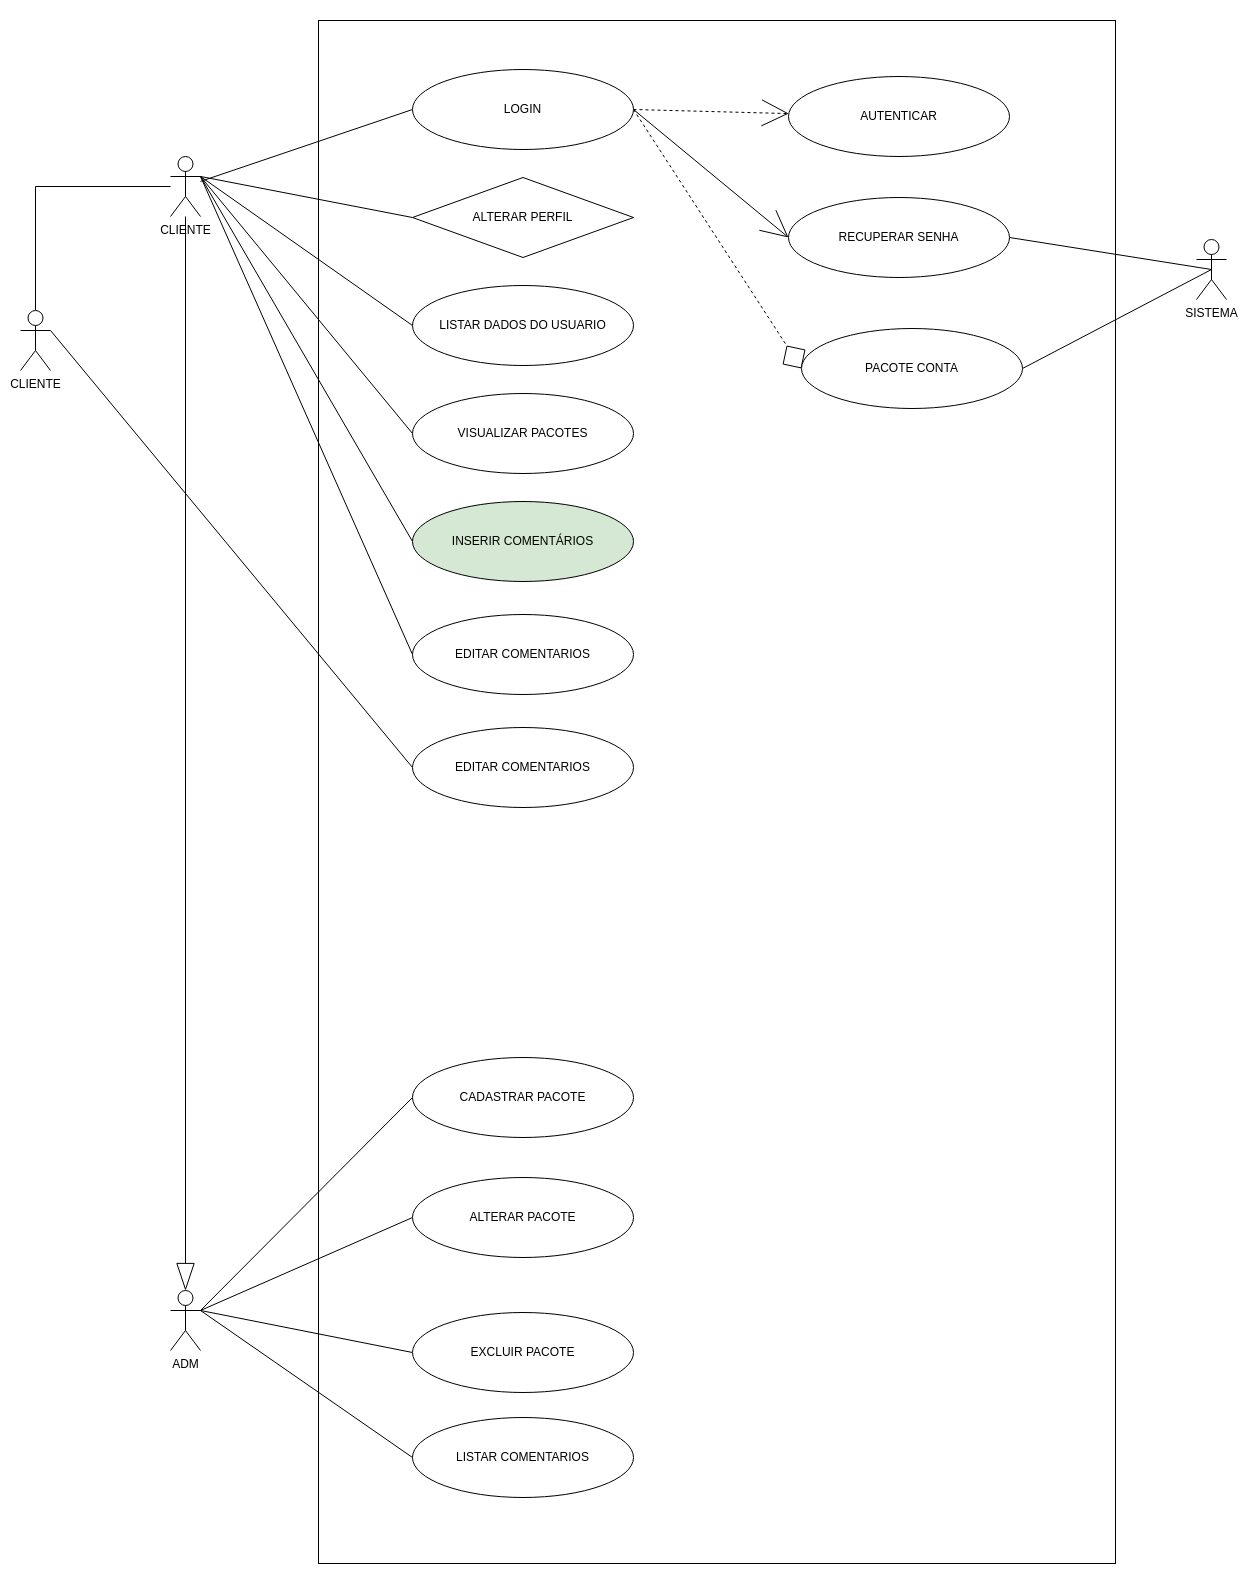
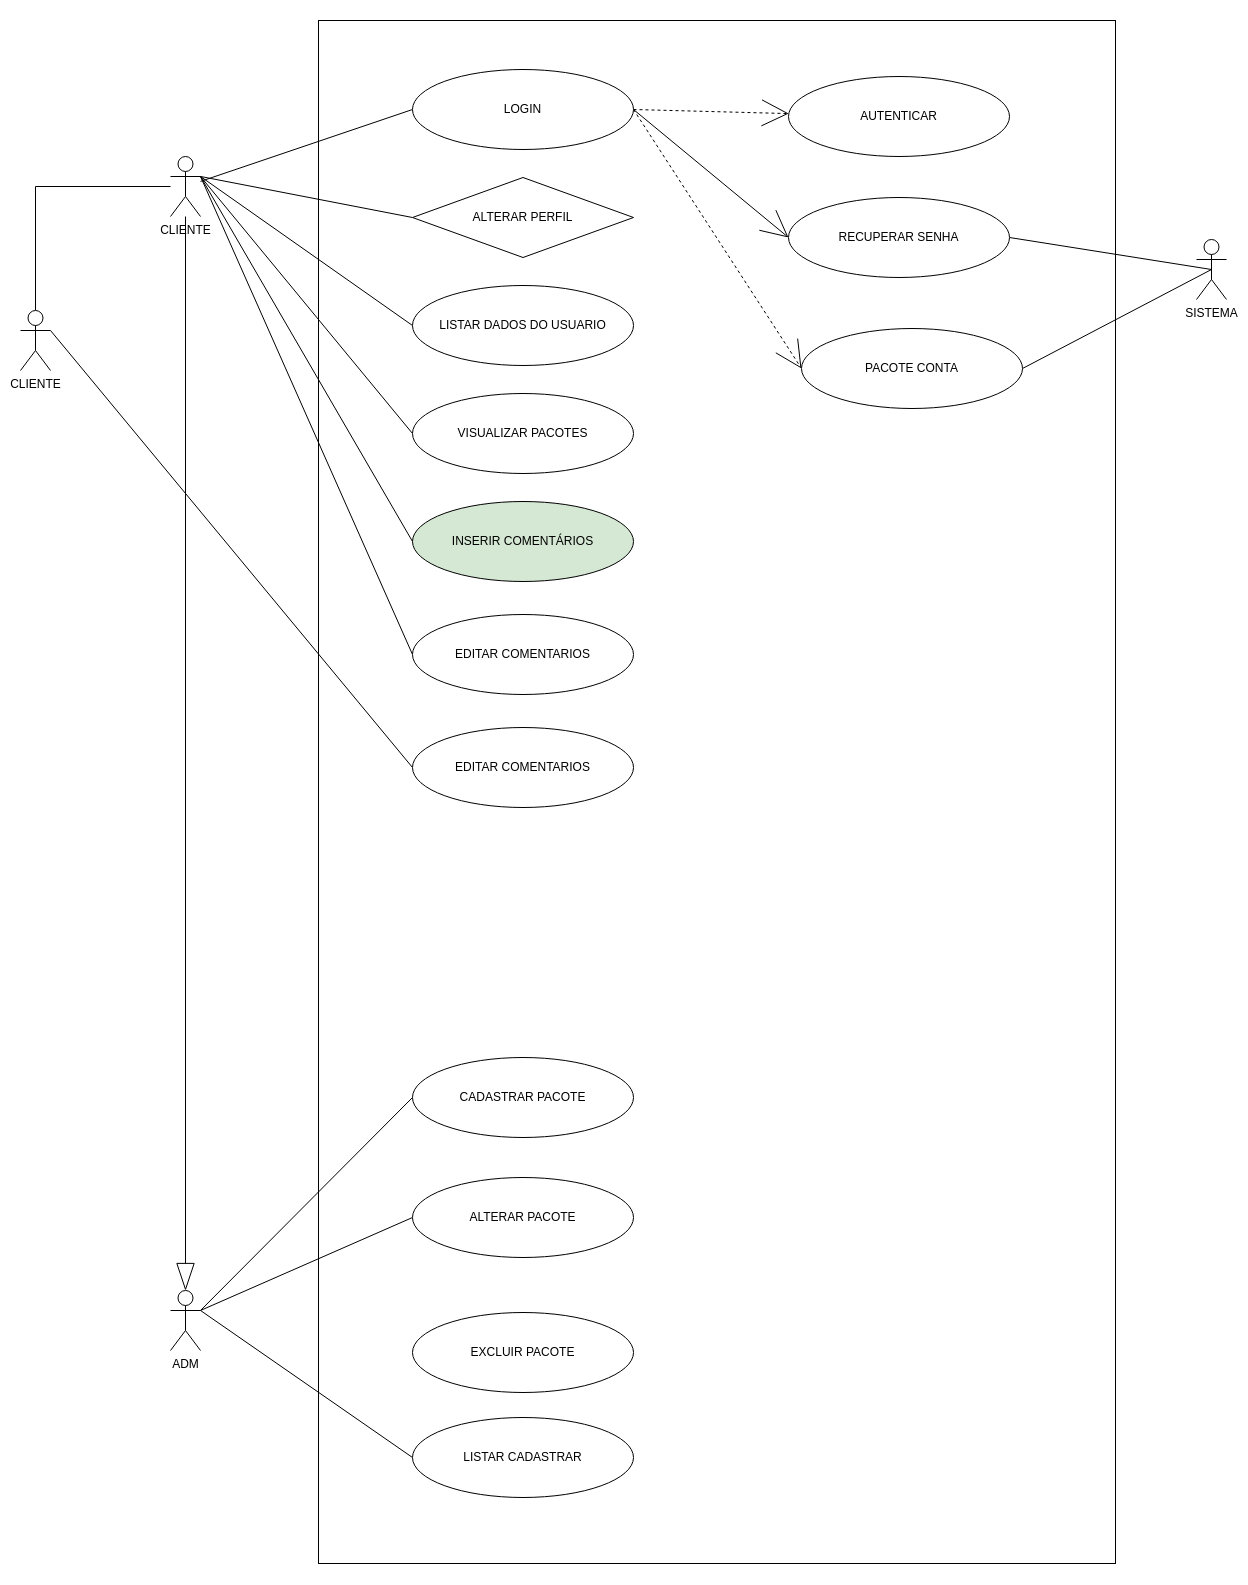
edge "LOGIN" -> "PACOTE CONTA": arrowhead diamond -> open
edge "ADM" -- "EXCLUIR PACOTE": removed
node "LISTAR COMENTARIOS": label "LISTAR COMENTARIOS" -> "LISTAR CADASTRAR"
